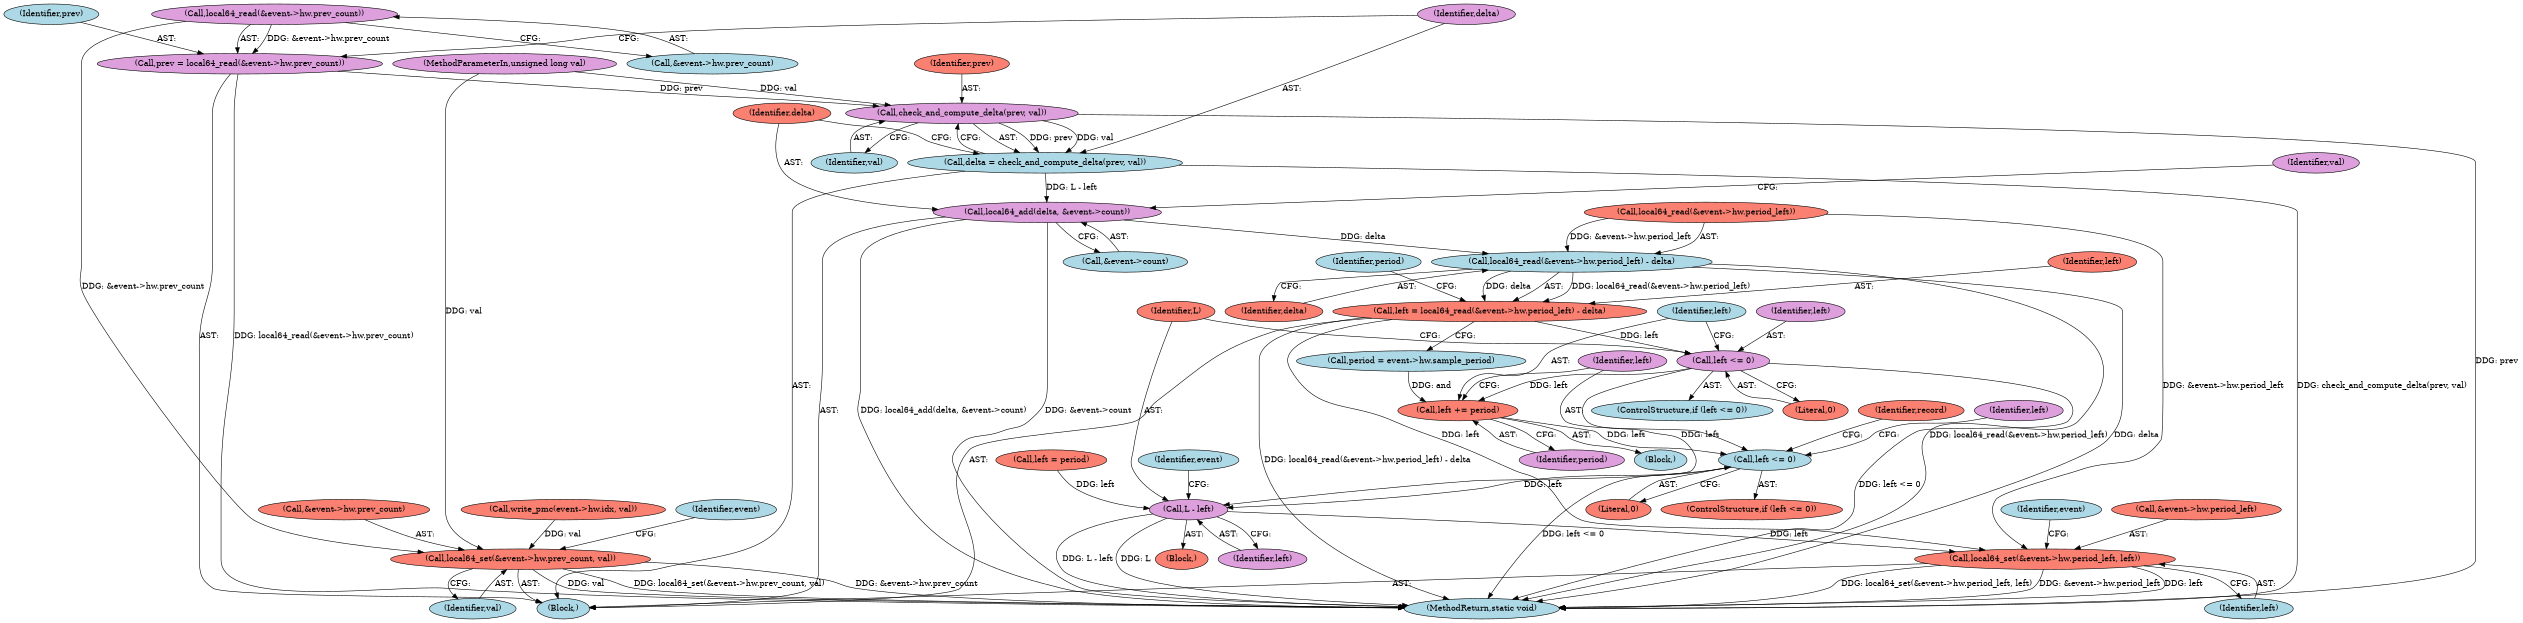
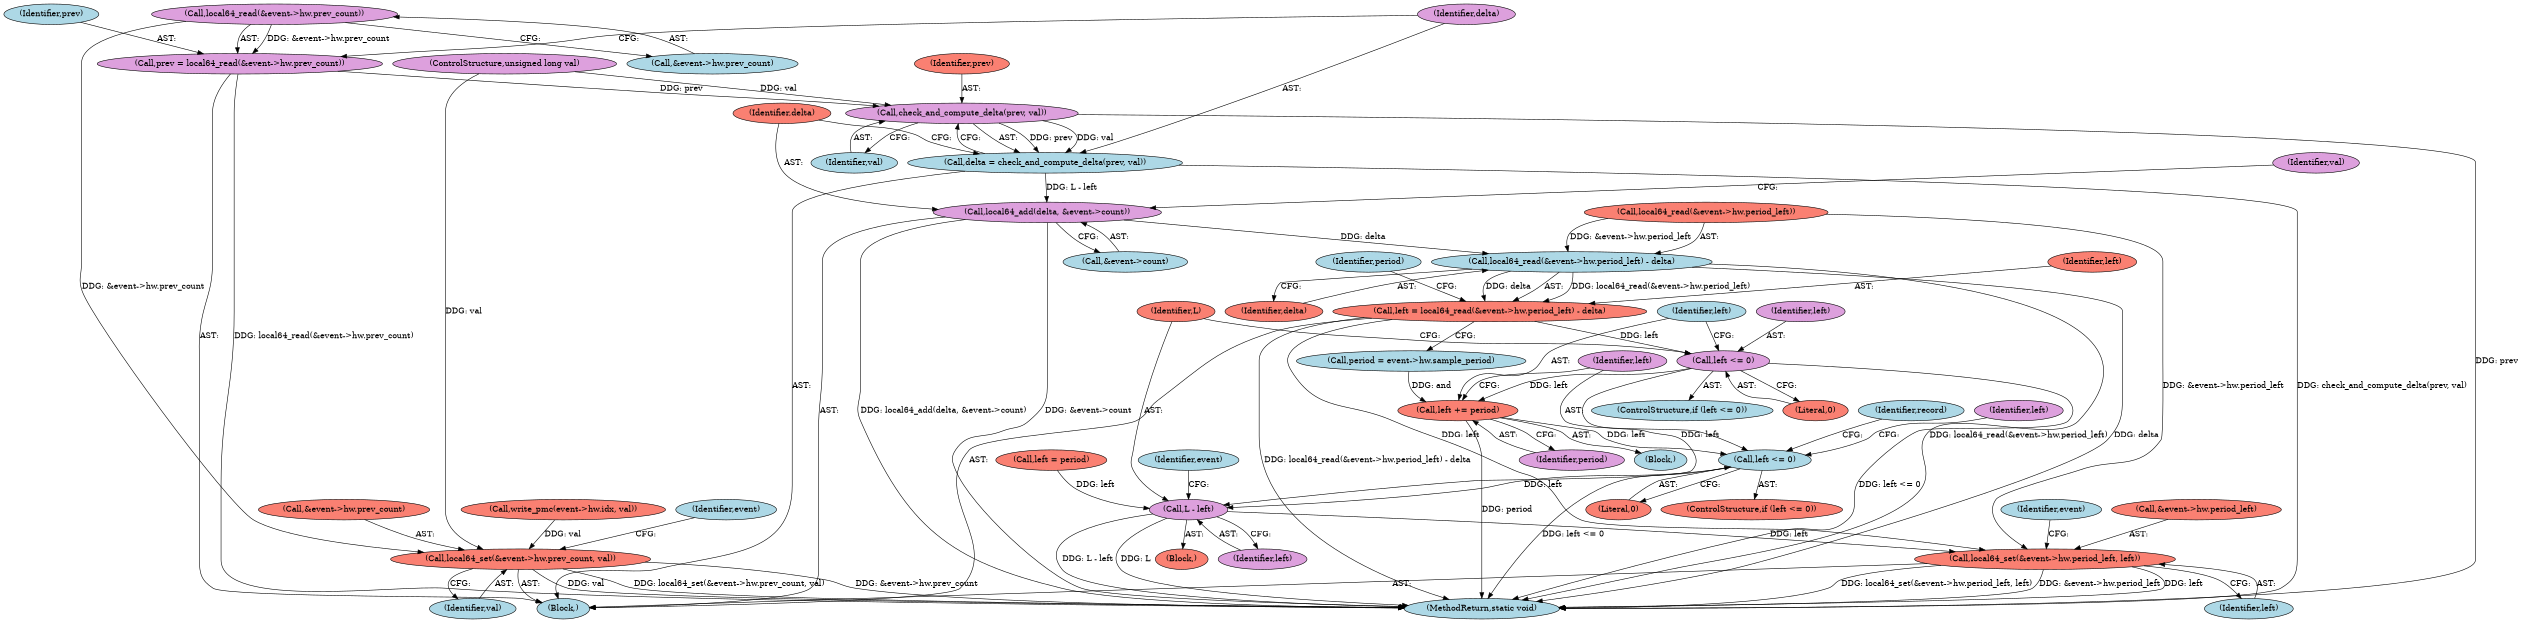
node "(MethodParameterIn,unsigned long val)": label "(MethodParameterIn,unsigned long val)" -> "(ControlStructure,unsigned long val)"
node "(Identifier,record)": fillcolor salmon -> lightblue
edge "(Call,left += period)" -> "(MethodReturn,static void)": added, label "DDG: period"
